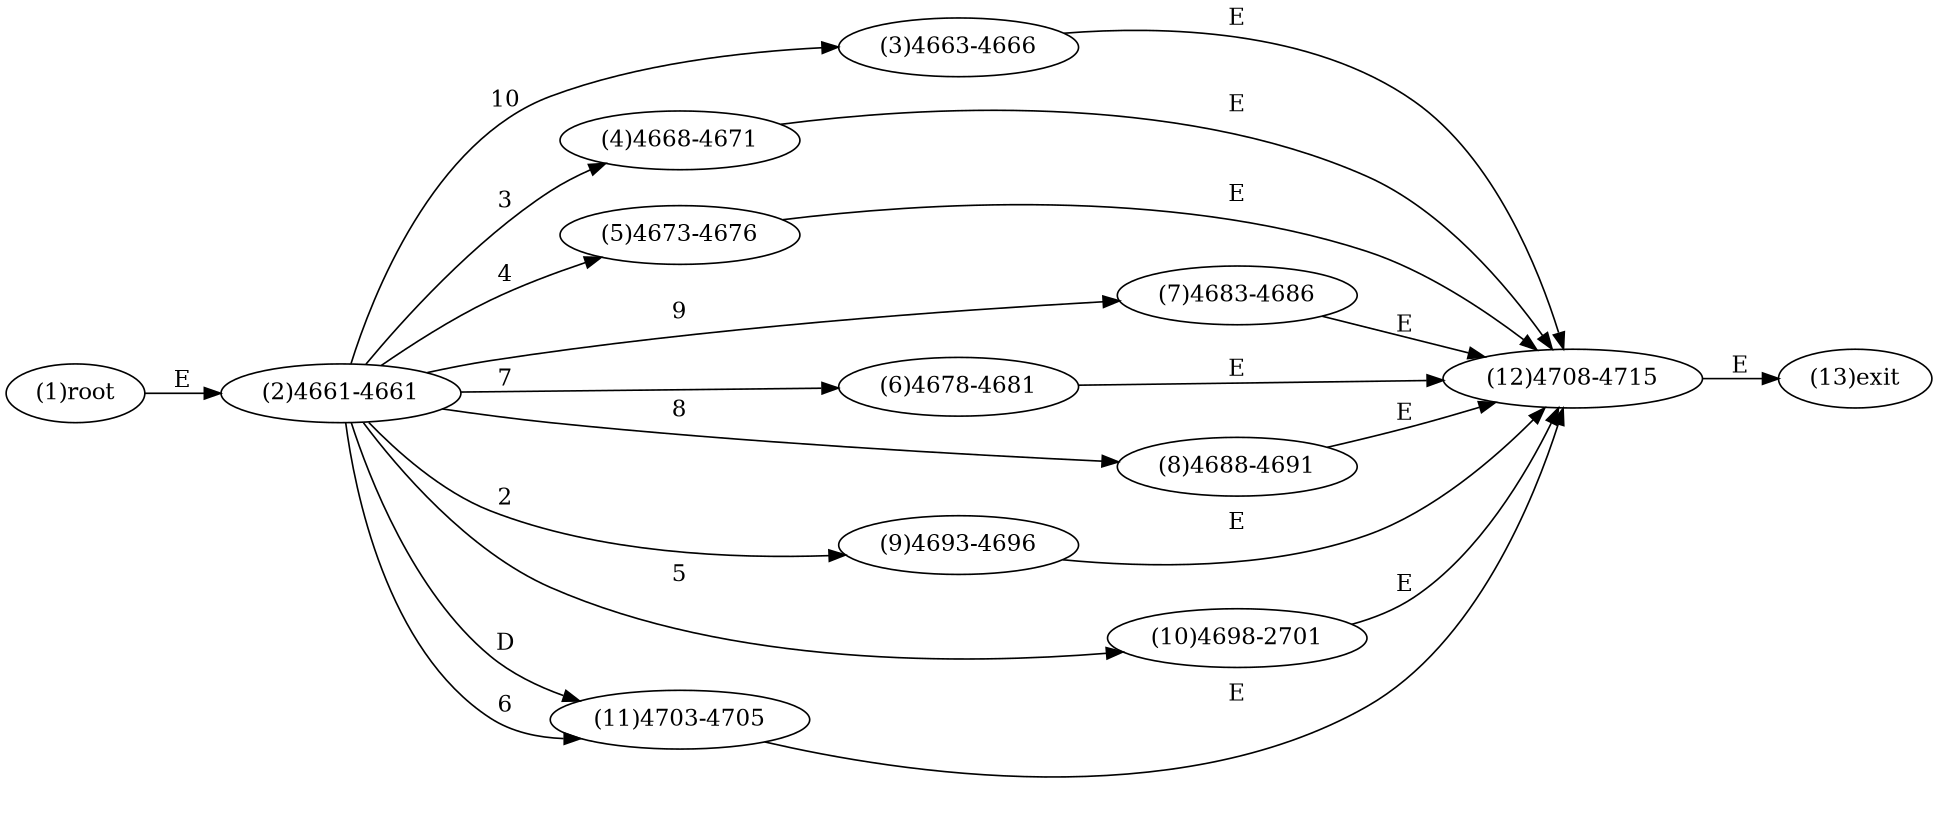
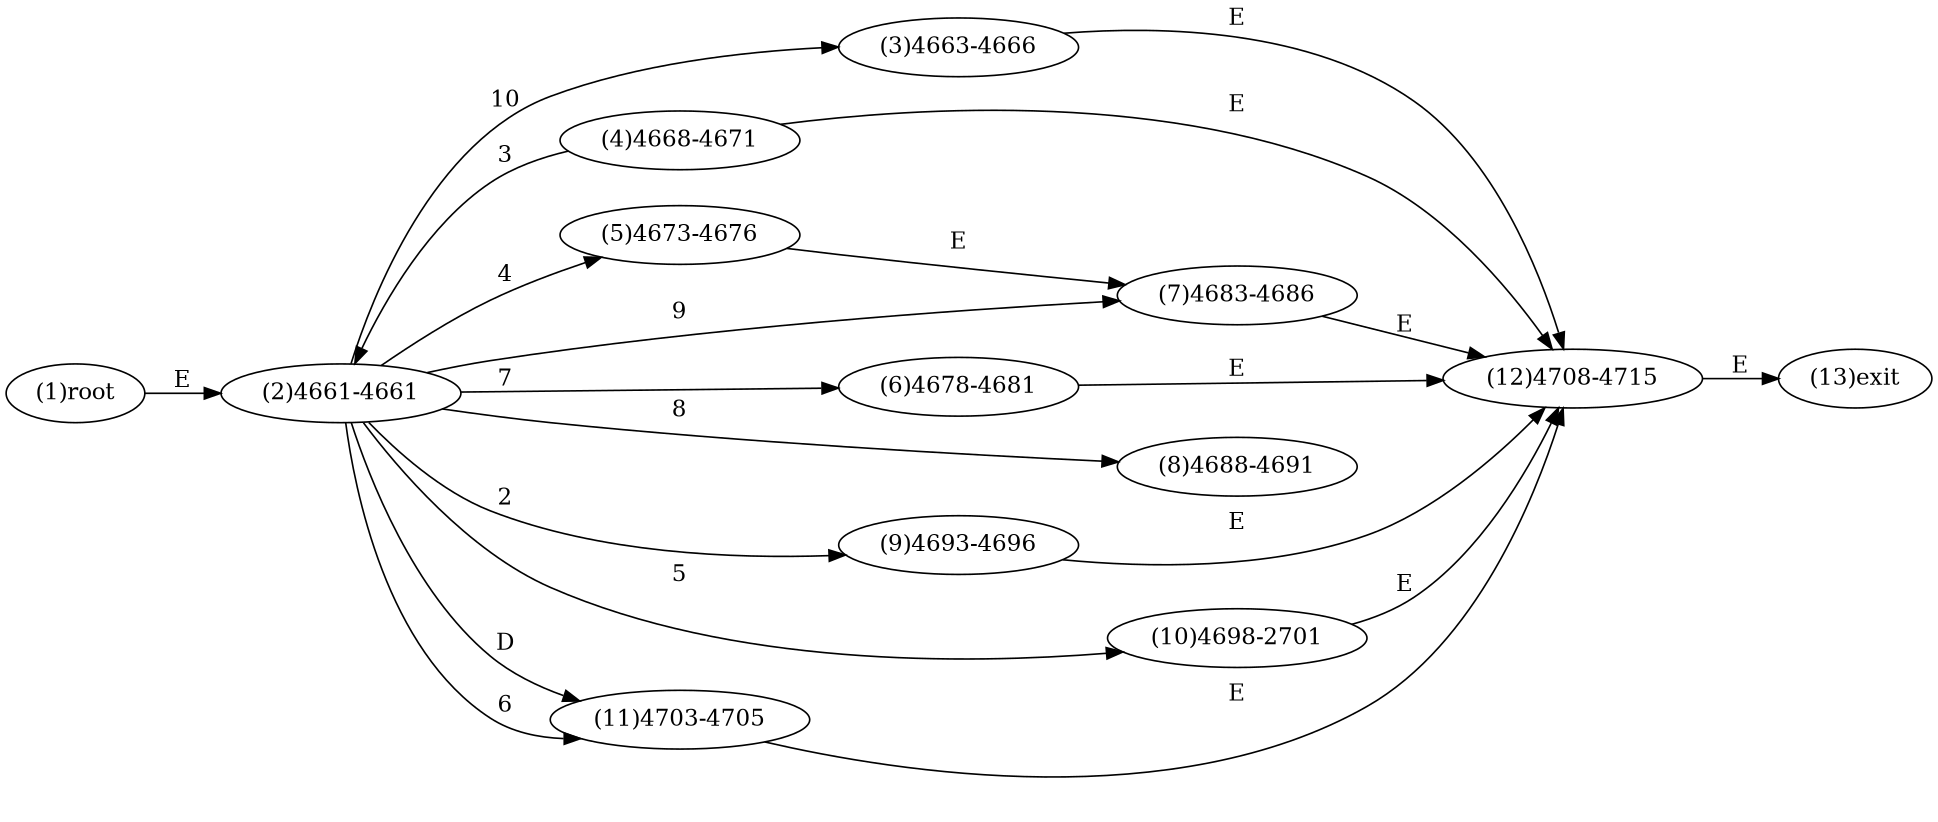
edge "(5)4673-4676" -> "(12)4708-4715": now "(5)4673-4676" -> "(7)4683-4686"
edge "(2)4661-4661" -> "(4)4668-4671": reversed
edge "(8)4688-4691" -> "(12)4708-4715": removed, label "E"
